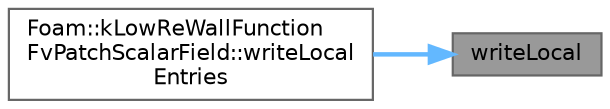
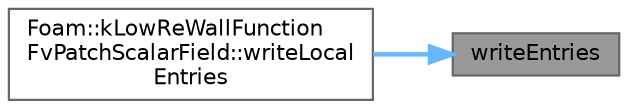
node "writeLocal": label "writeLocal" -> "writeEntries"
